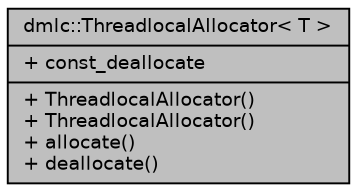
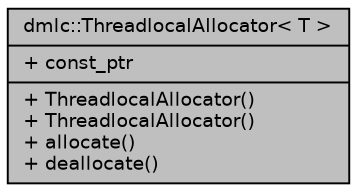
node "dmlc::ThreadlocalAllocator< T >": text "+ const_deallocate" -> "+ const_ptr"
